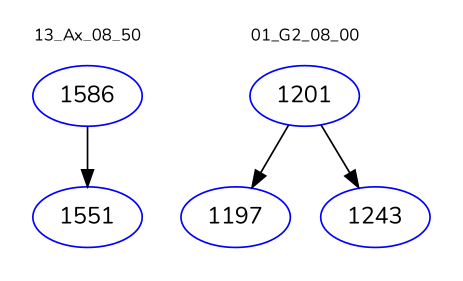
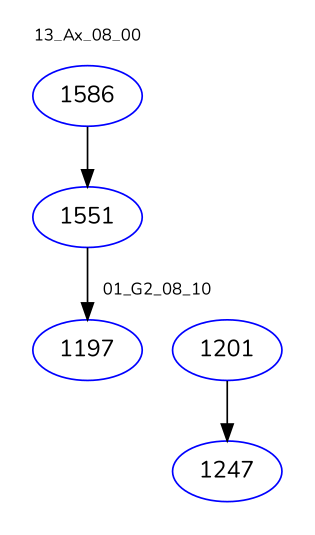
cluster "13_Ax_08_50": label "13_Ax_08_50" -> "13_Ax_08_00"
cluster "01_G2_08_00": label "01_G2_08_00" -> "01_G2_08_10"
edge "1201" -> "1197": now "1551" -> "1197"
node "1243": label "1243" -> "1247"
